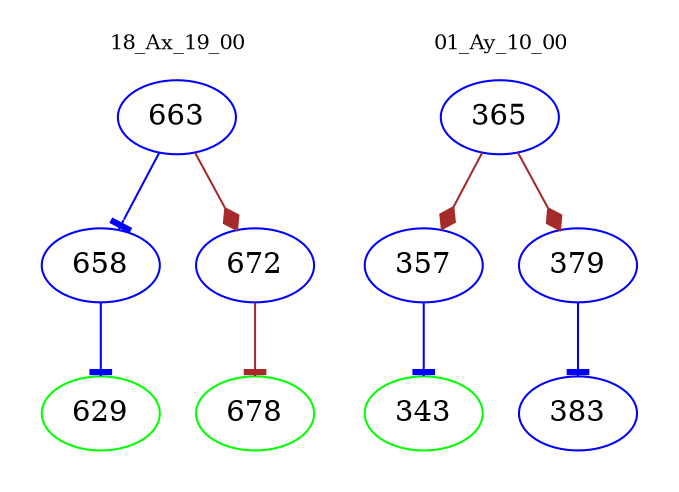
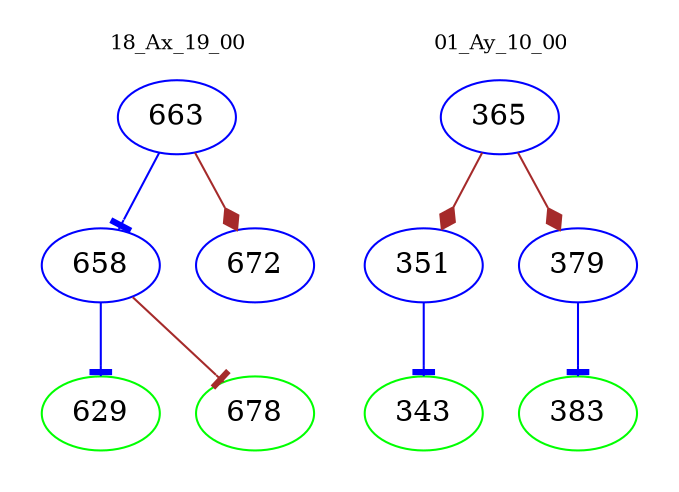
node "357": label "357" -> "351"
edge "672" -> "678": now "658" -> "678"
node "383": color blue -> green
